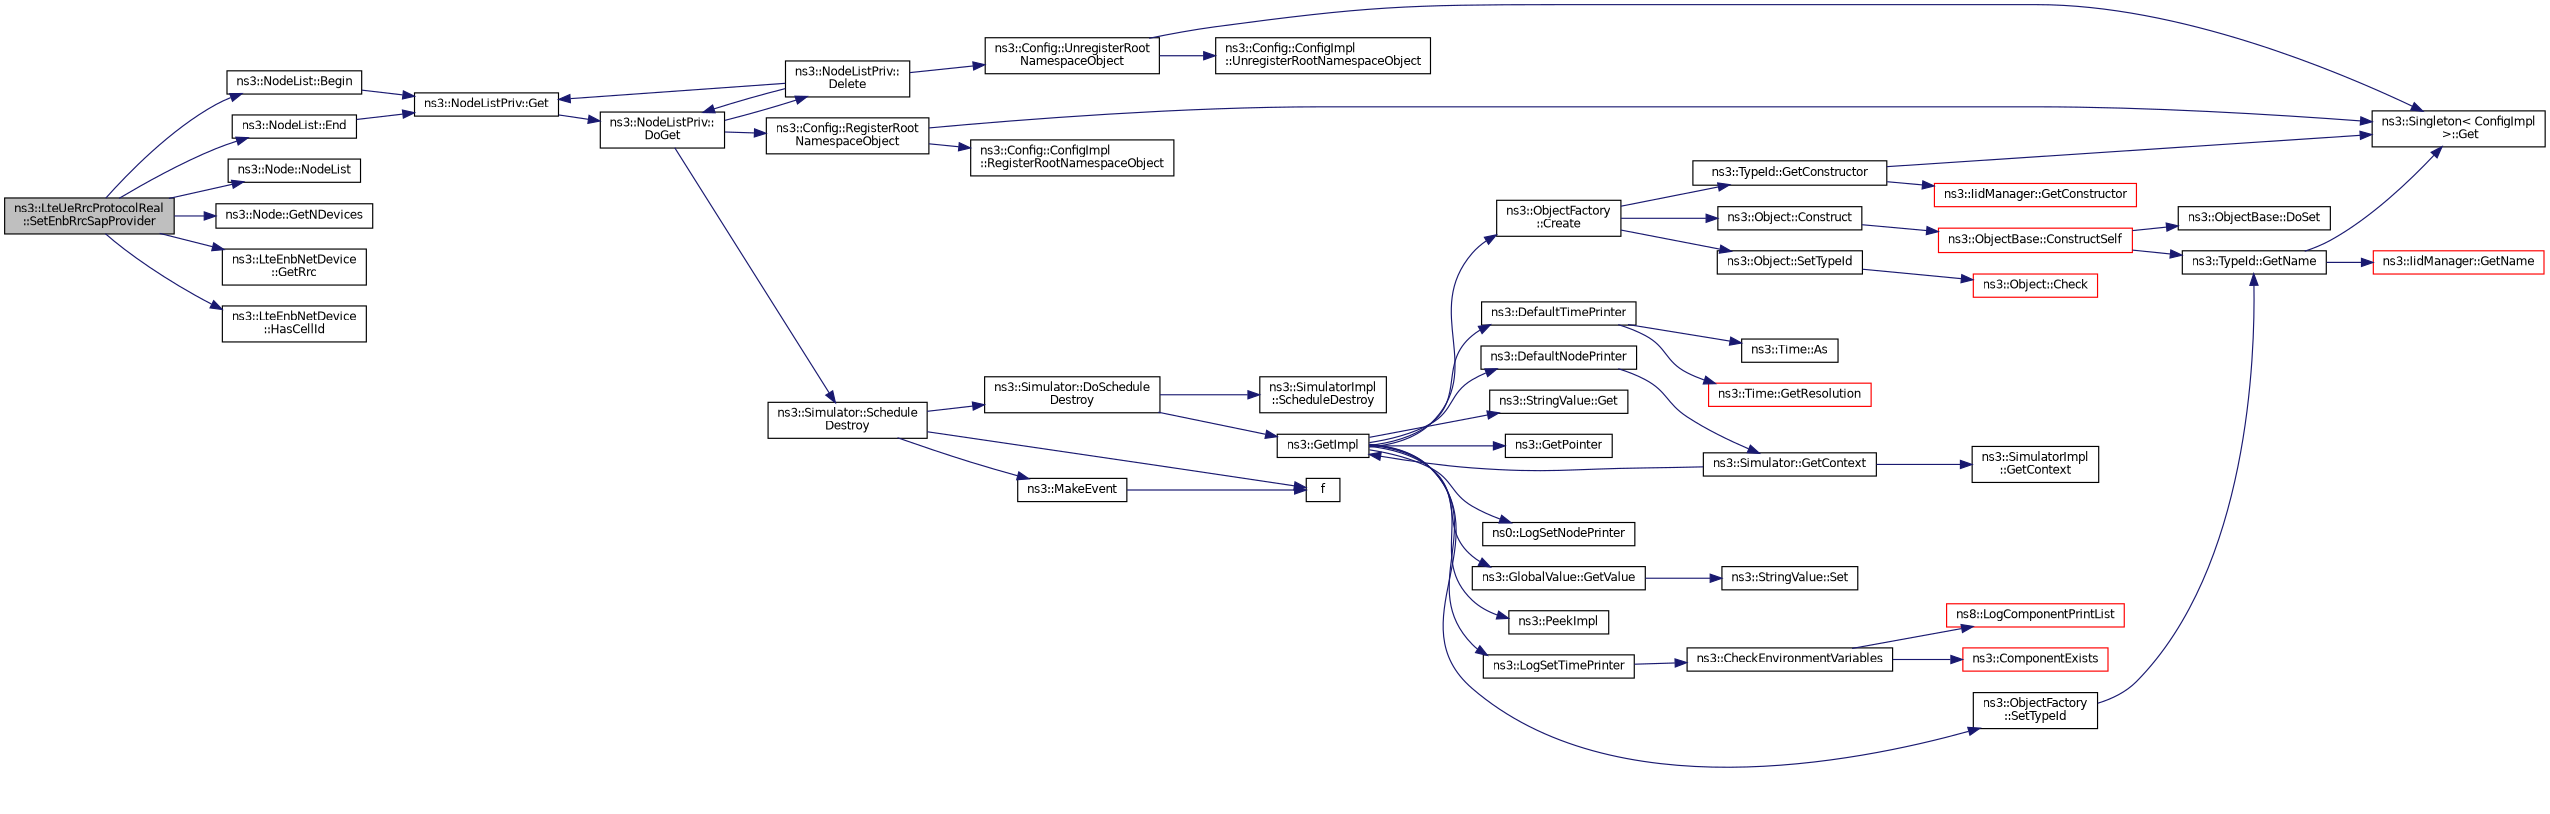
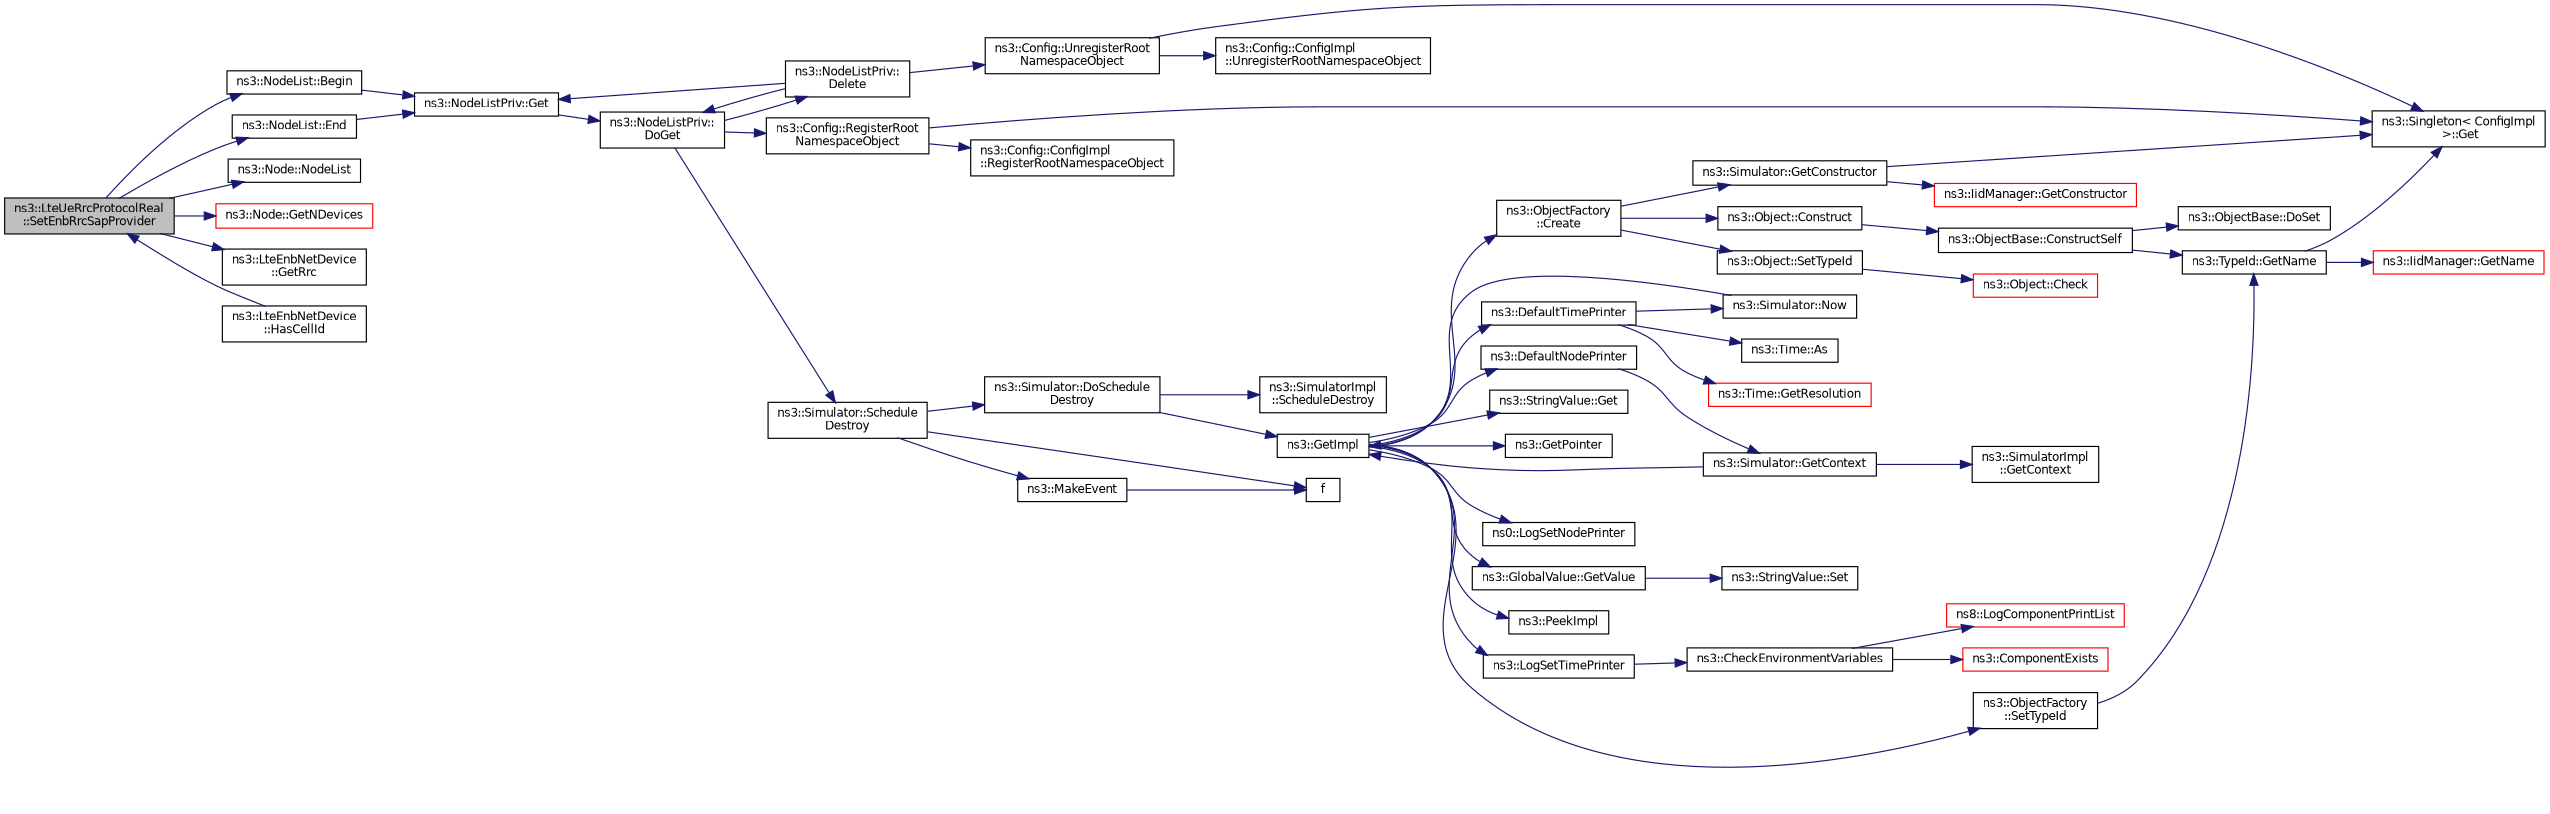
node "ns3::TypeId::GetConstructor": label "ns3::TypeId::GetConstructor" -> "ns3::Simulator::GetConstructor"
node "ns3::Node::GetNDevices": color black -> red
node "ns3::ObjectBase::ConstructSelf": color red -> black
edge "ns3::LteUeRrcProtocolReal ::SetEnbRrcSapProvider" -> "ns3::LteEnbNetDevice ::HasCellId": reversed
node "ns3::Simulator::Now": added
